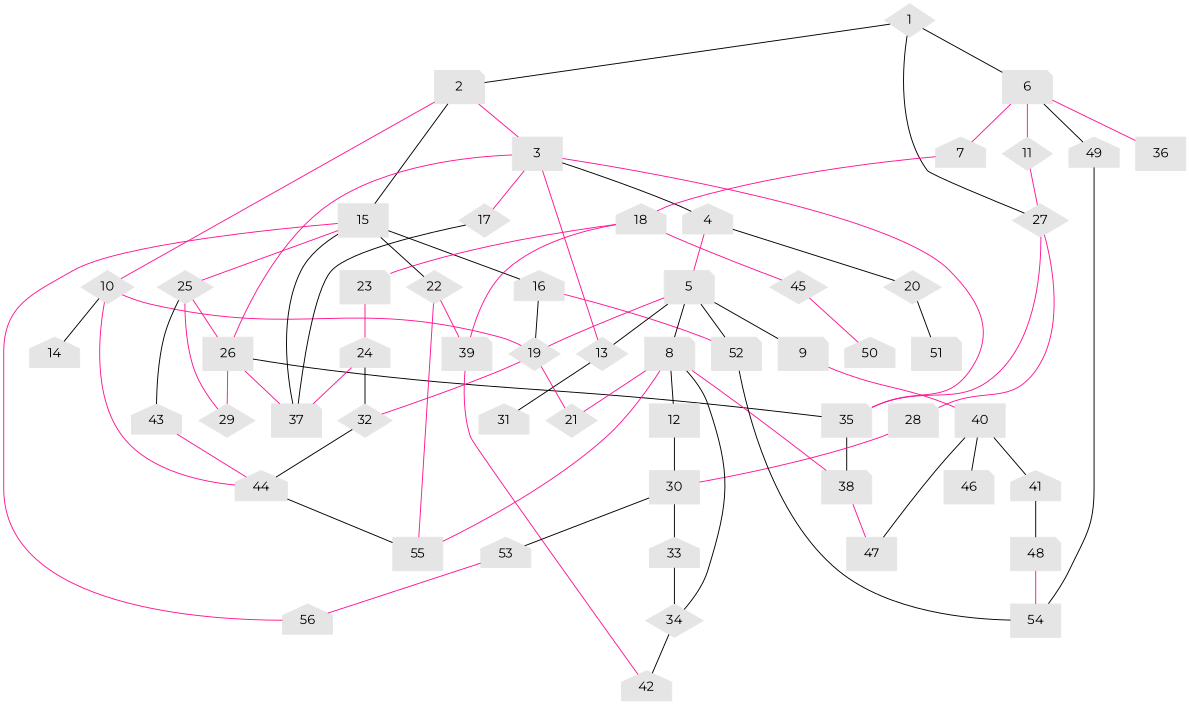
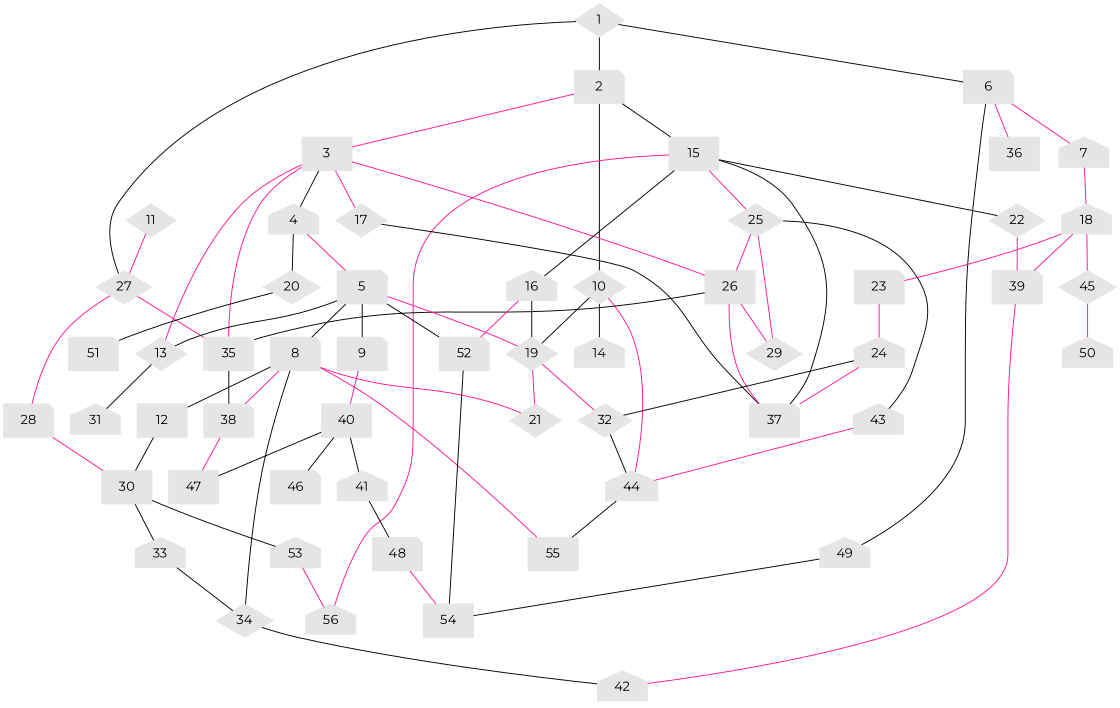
edge "6" -- "11": removed
edge "2" -- "10": color deeppink -> black
edge "10" -- "19": color deeppink -> black
edge "22" -- "55": removed
